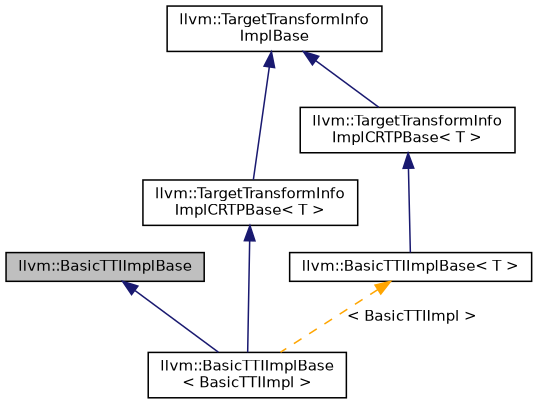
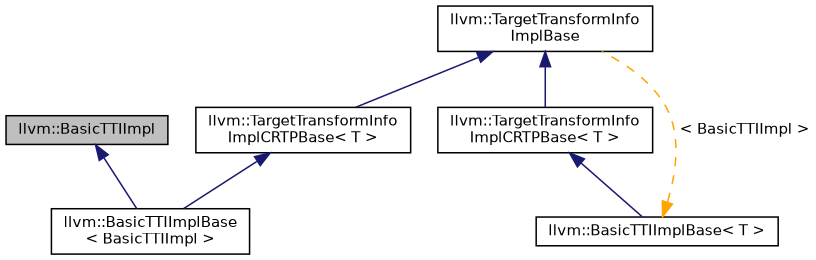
node "llvm::BasicTTIImplBase": label "llvm::BasicTTIImplBase" -> "llvm::BasicTTIImpl"
edge "llvm::BasicTTIImplBase < BasicTTIImpl >" -> "llvm::BasicTTIImplBase< T >": now "llvm::TargetTransformInfo ImplBase" -> "llvm::BasicTTIImplBase< T >"
